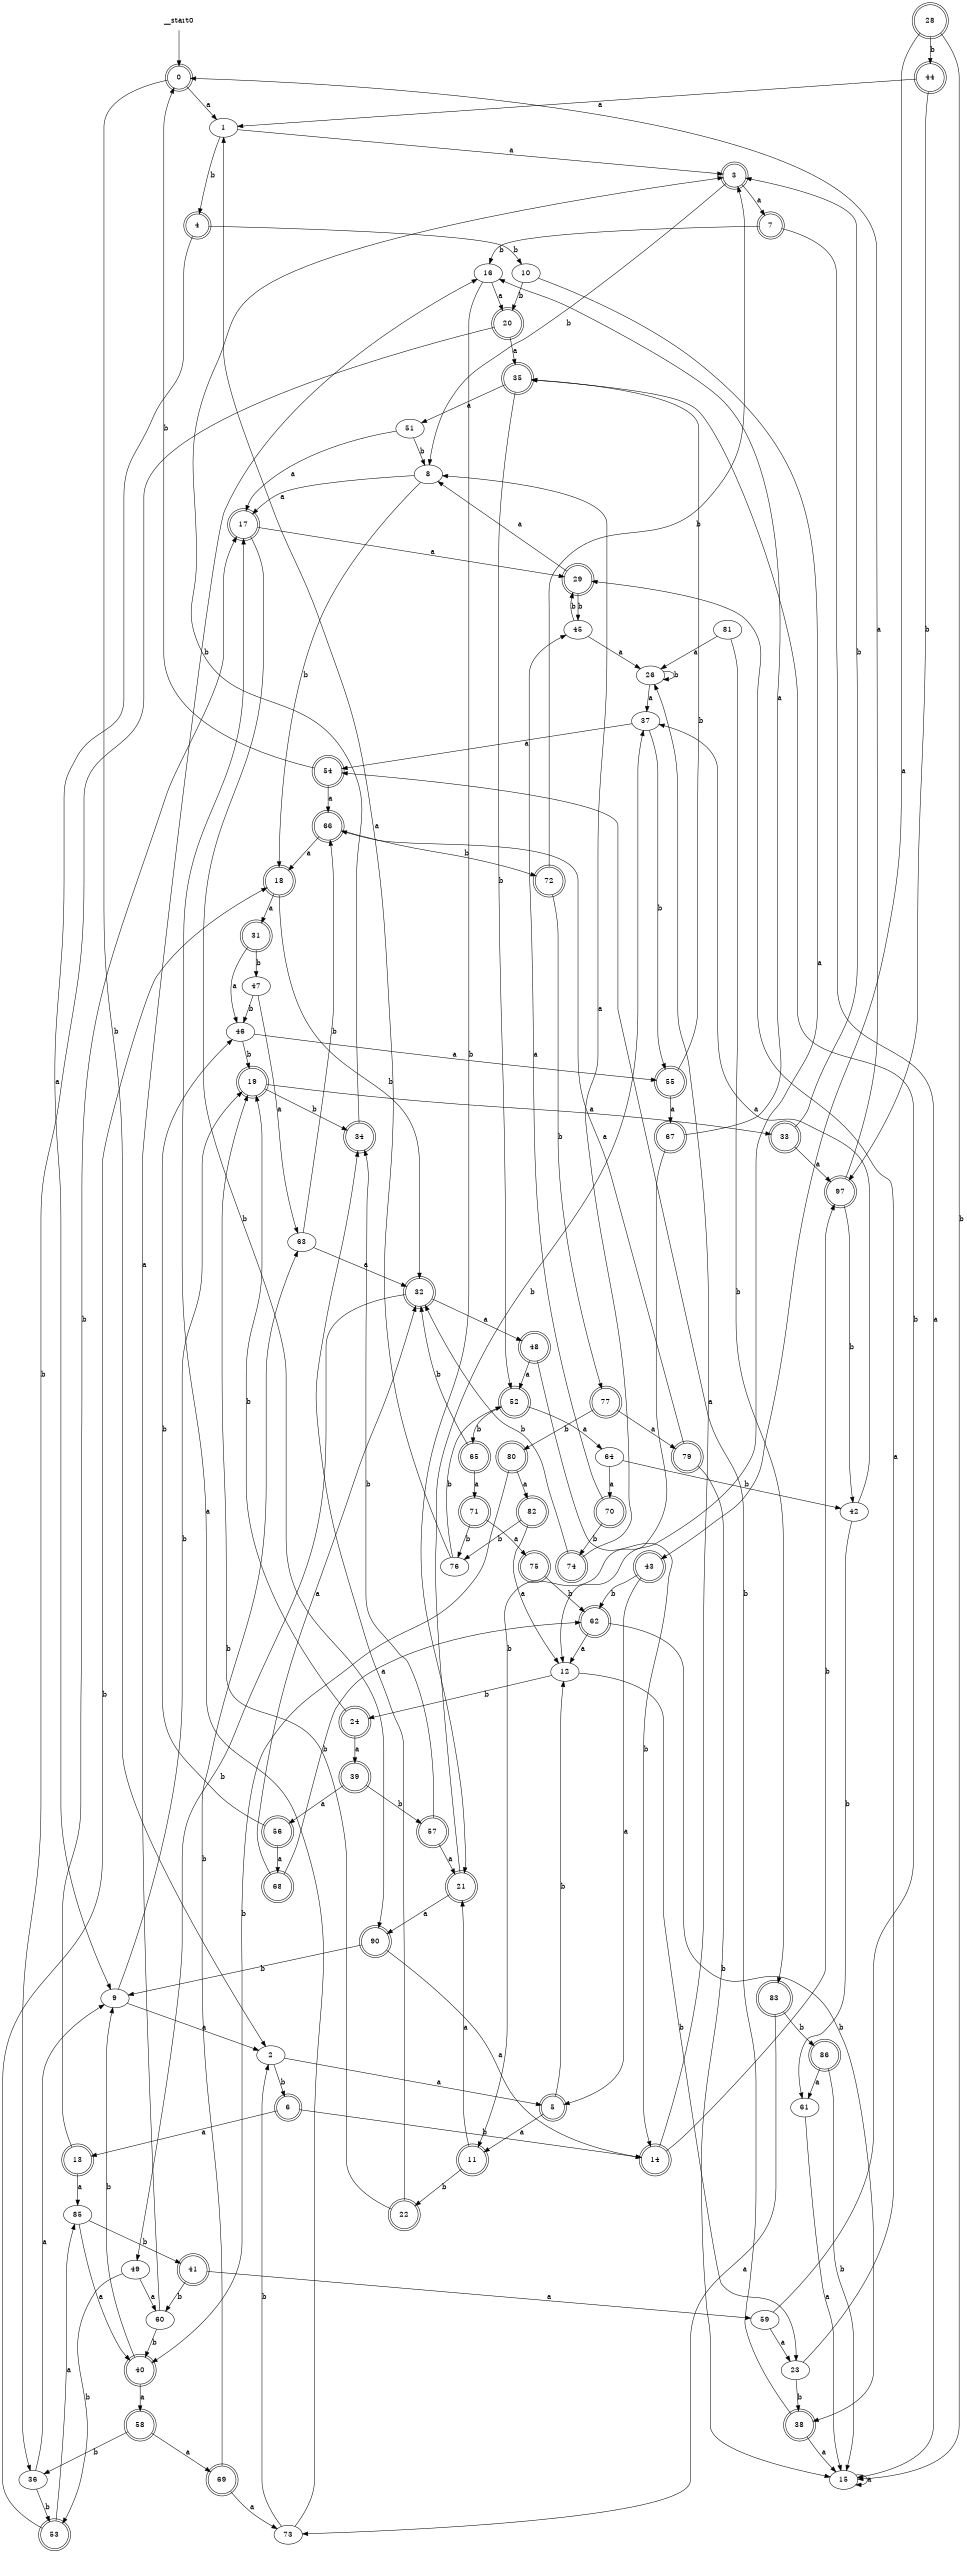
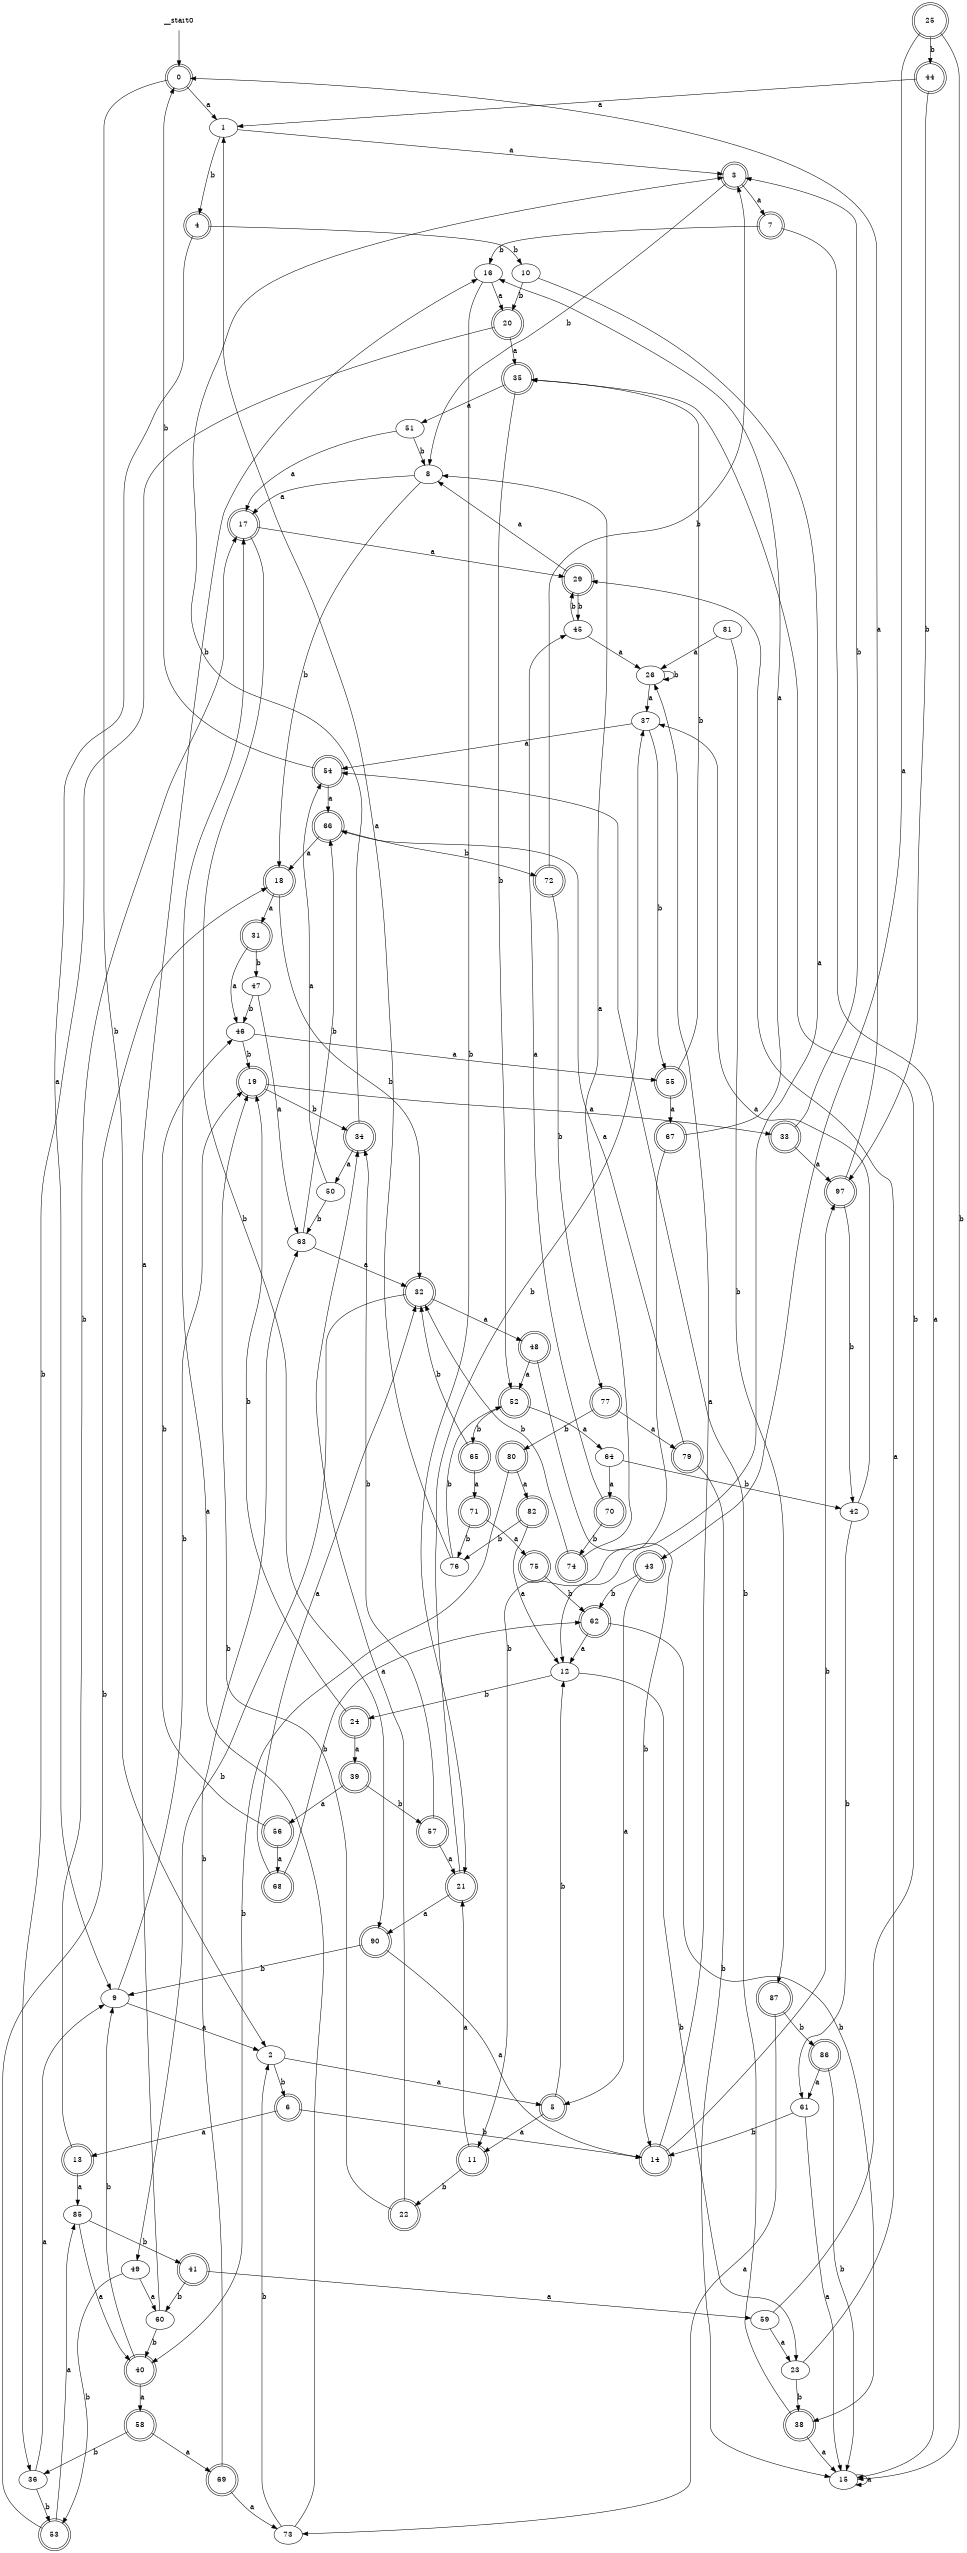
node "28": label "28" -> "25"
node "50": added
node "83": label "83" -> "87"
edge "61" -> "14": added, label "b"
